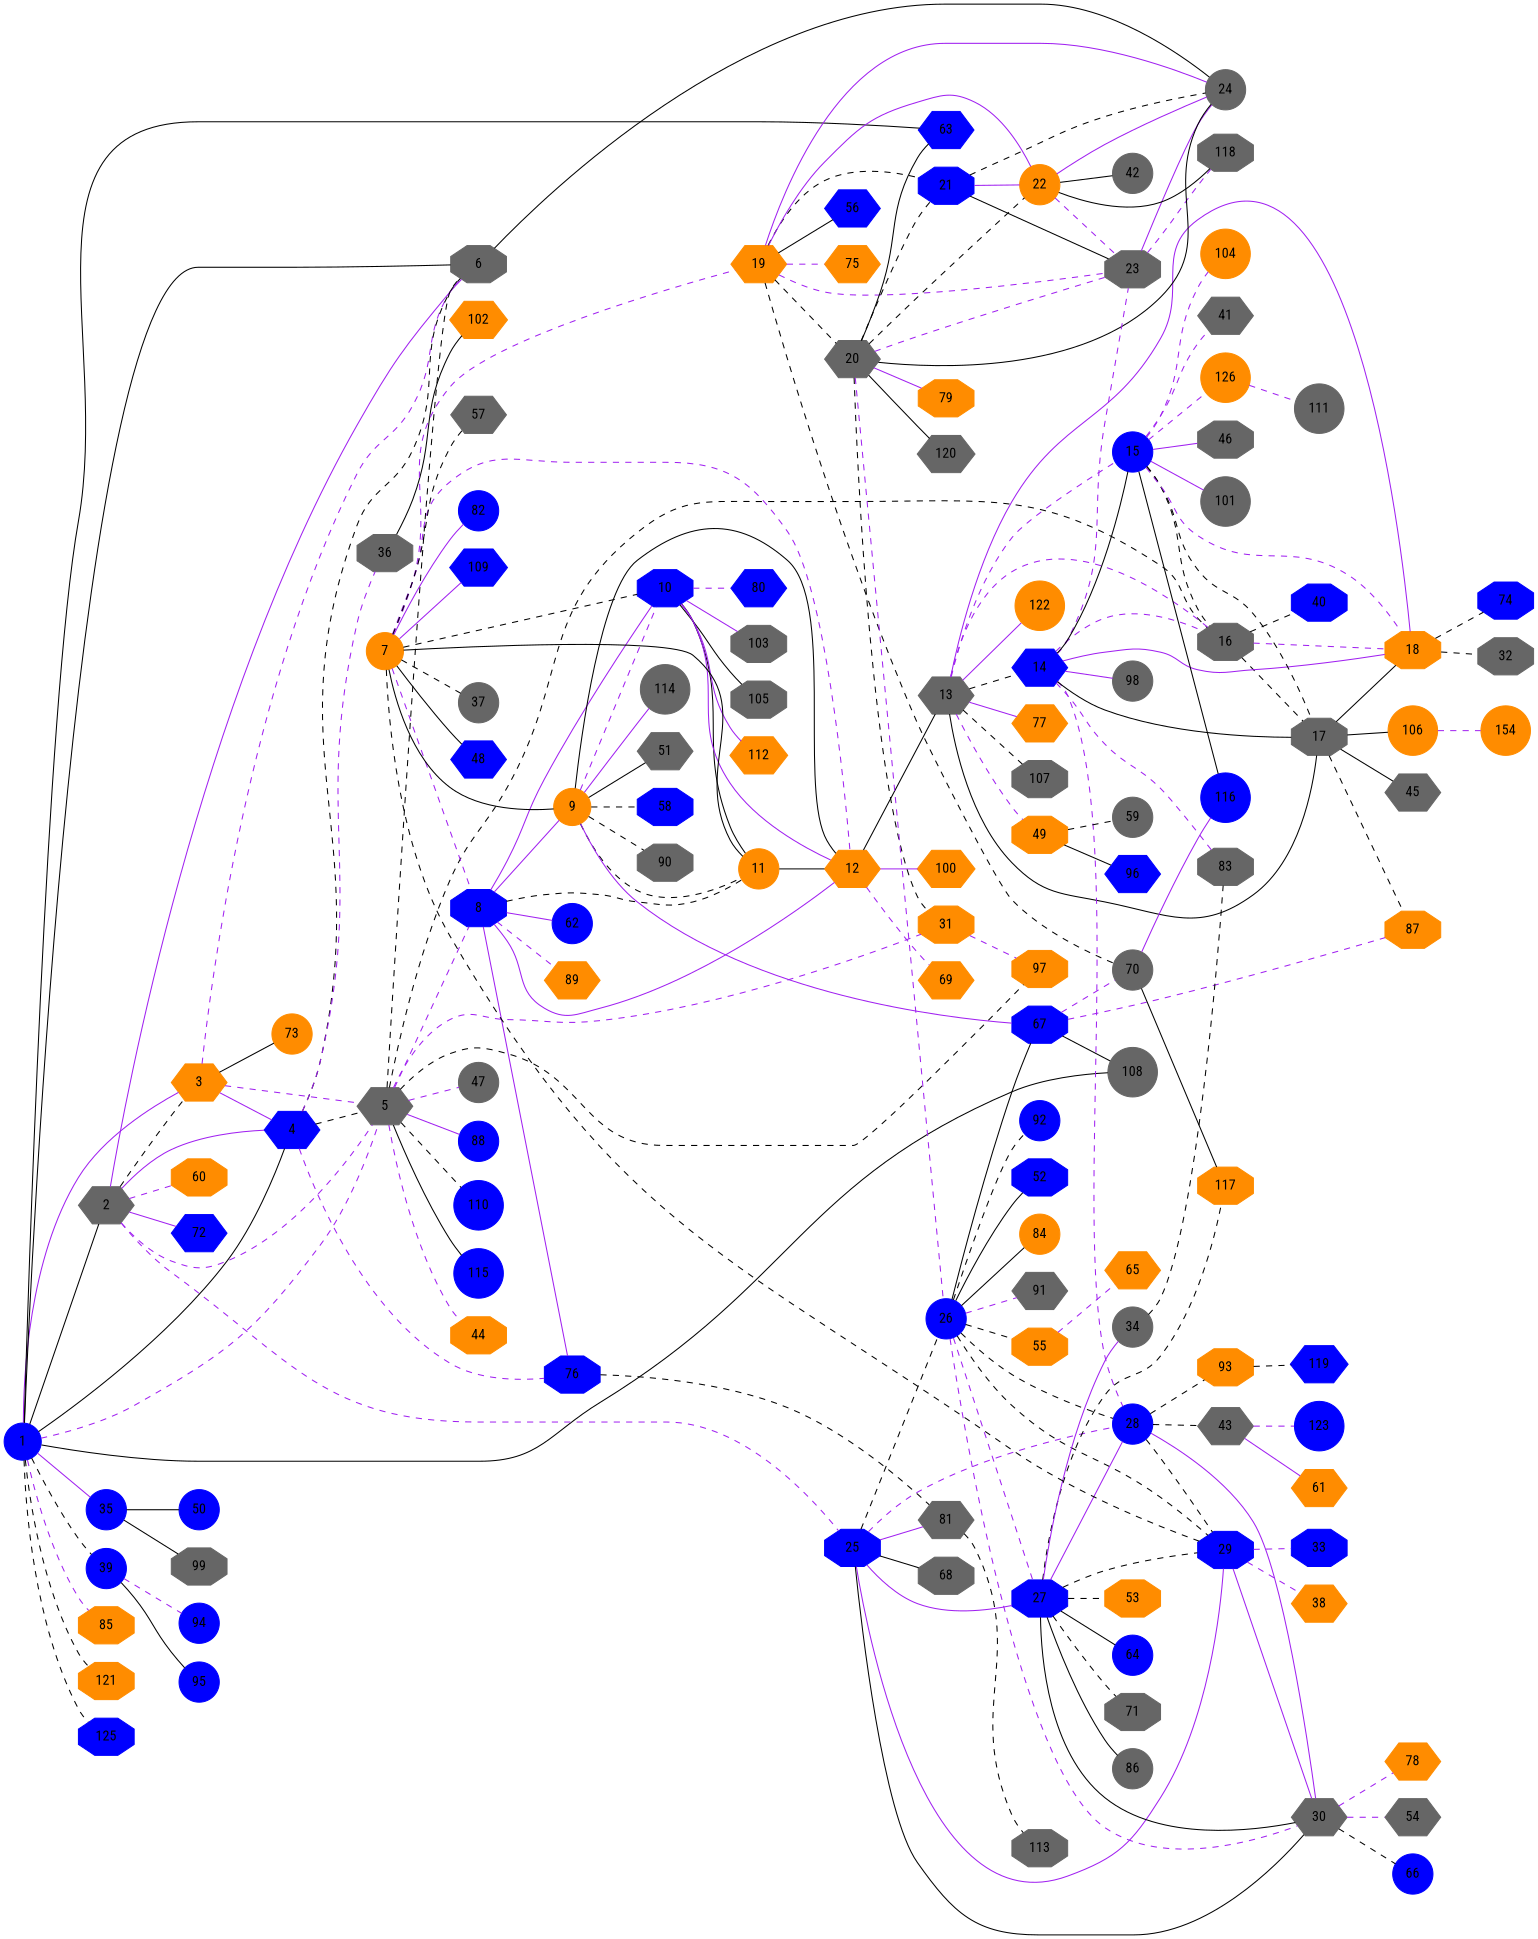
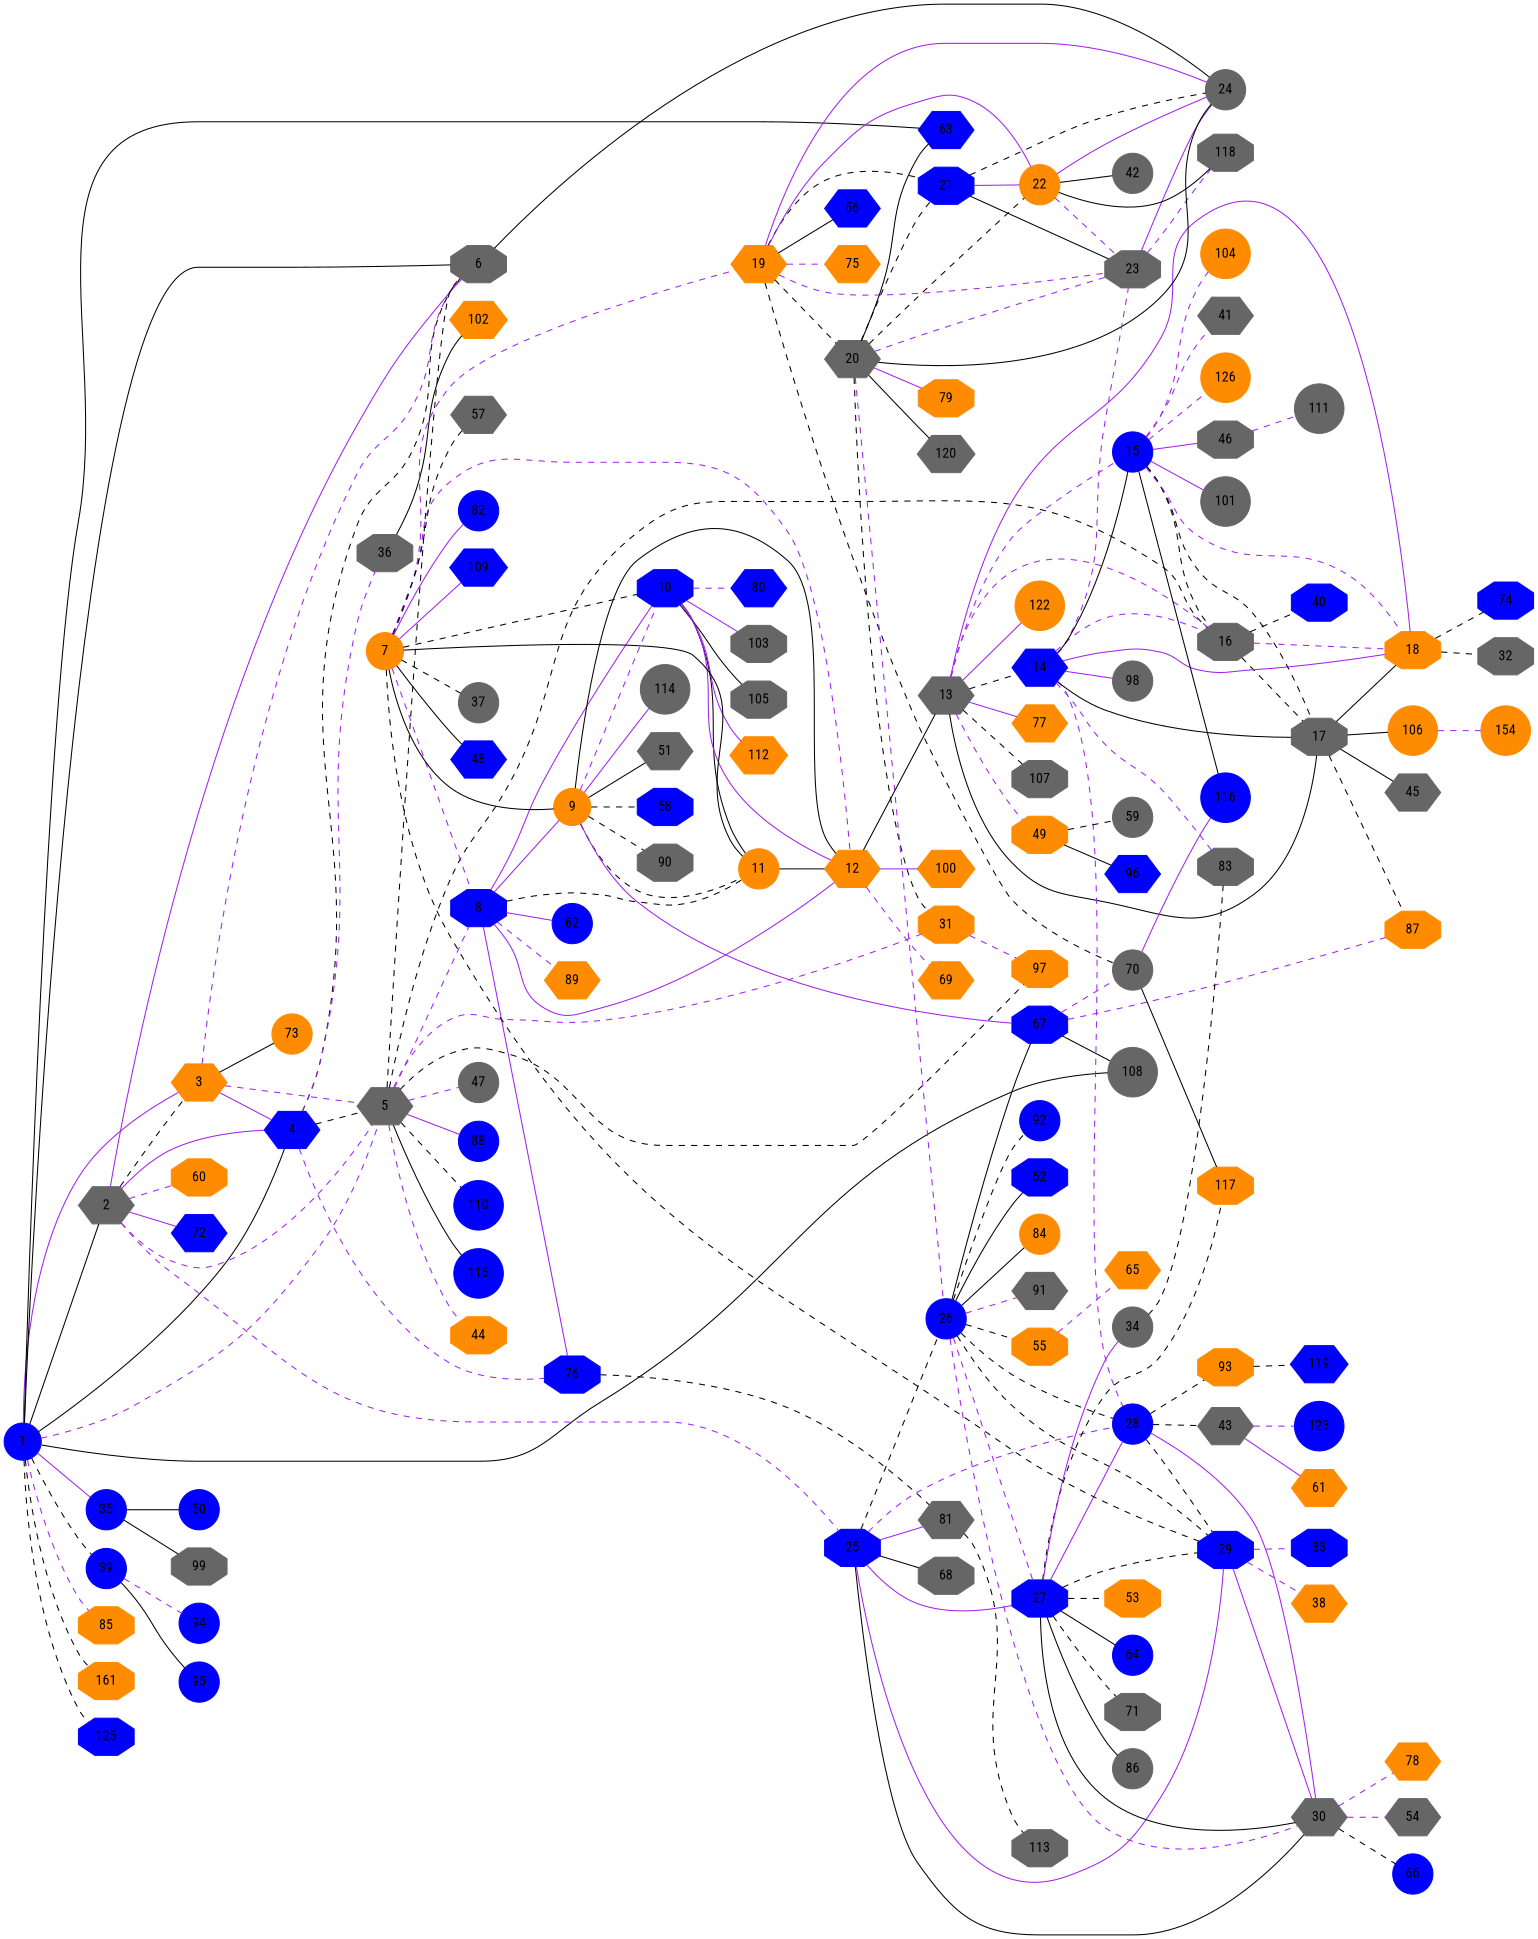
edge "126" -- "111": now "46" -- "111"
node "121": label "121" -> "161"
